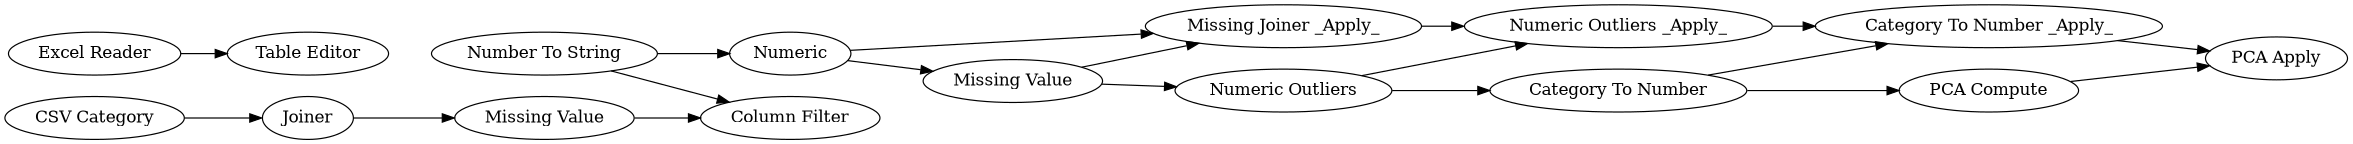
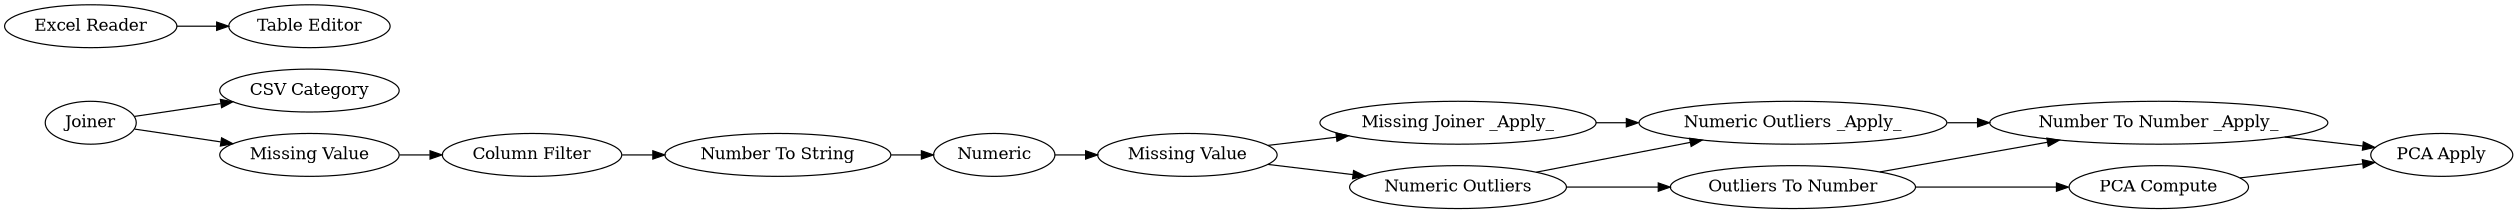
node "Category To Number _Apply_": label "Category To Number _Apply_" -> "Number To Number _Apply_"
edge "Numeric" -> "Missing Joiner _Apply_": removed
edge "Number To String" -> "Column Filter": reversed
node "Category To Number": label "Category To Number" -> "Outliers To Number"
edge "CSV Category" -> "Joiner": reversed
